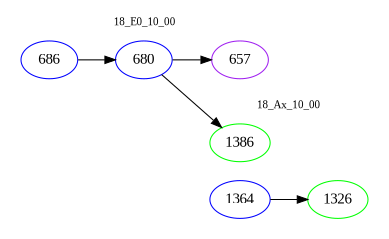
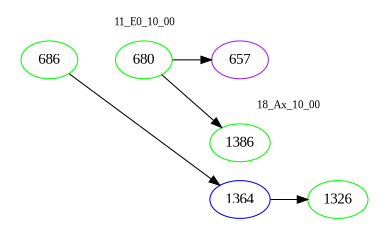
cluster "18_E0_10_00": label "18_E0_10_00" -> "11_E0_10_00"
node "686": color blue -> green
edge "686" -> "680": now "686" -> "1364"
node "680": color blue -> green
